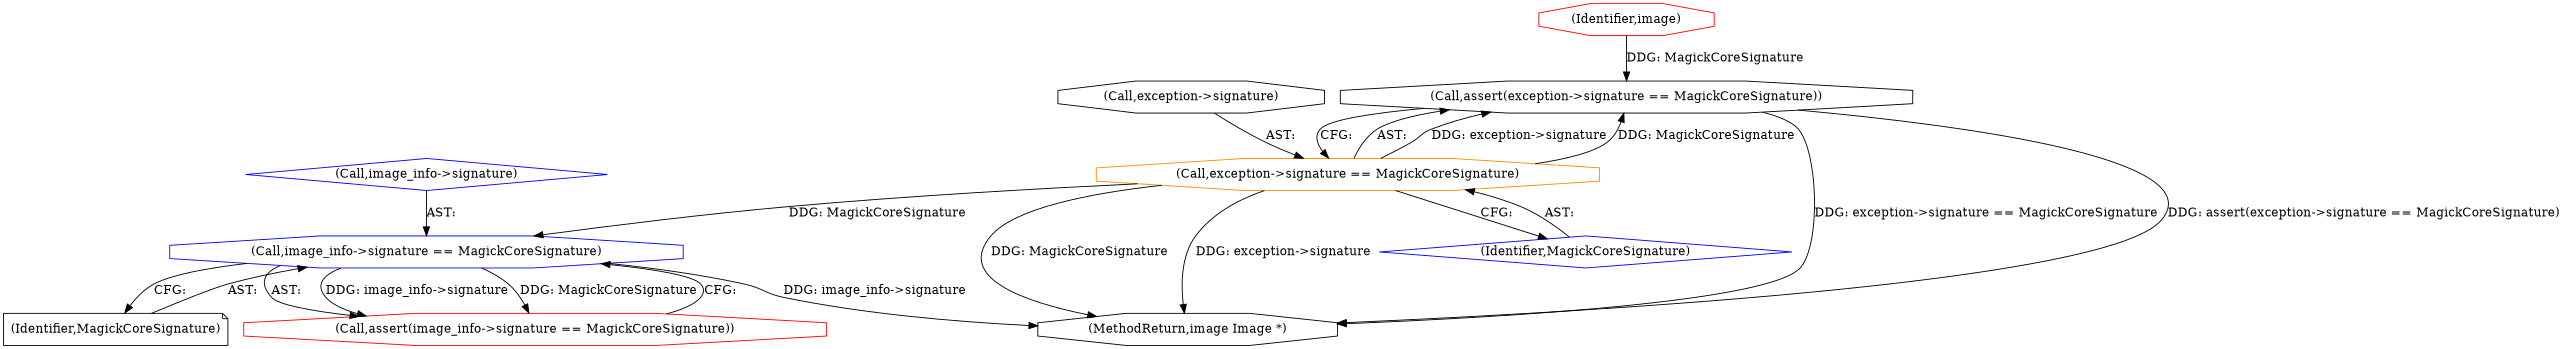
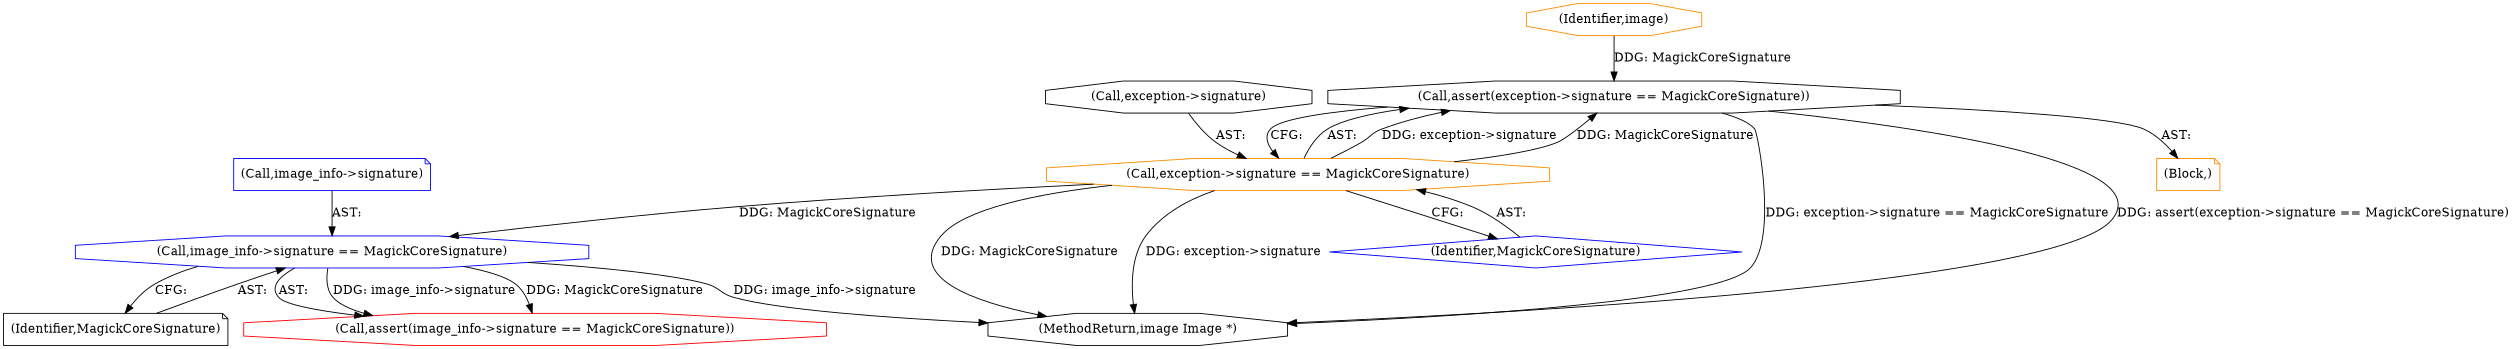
node "(Identifier,image)": color red -> darkorange
node "(Call,image_info->signature)": shape diamond -> note
node "(Block,)": added
edge "(Call,assert(image_info->signature == MagickCoreSignature))" -> "(Call,image_info->signature == MagickCoreSignature)": removed, label "CFG:"
